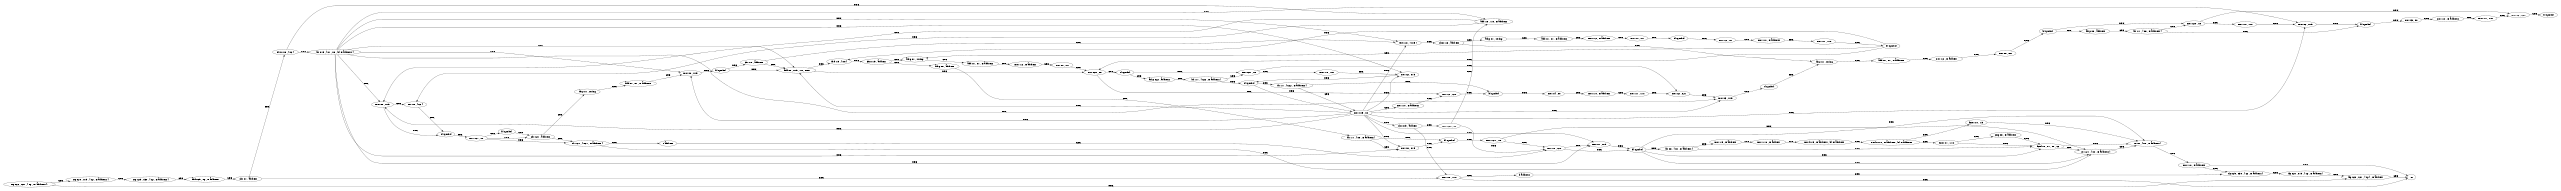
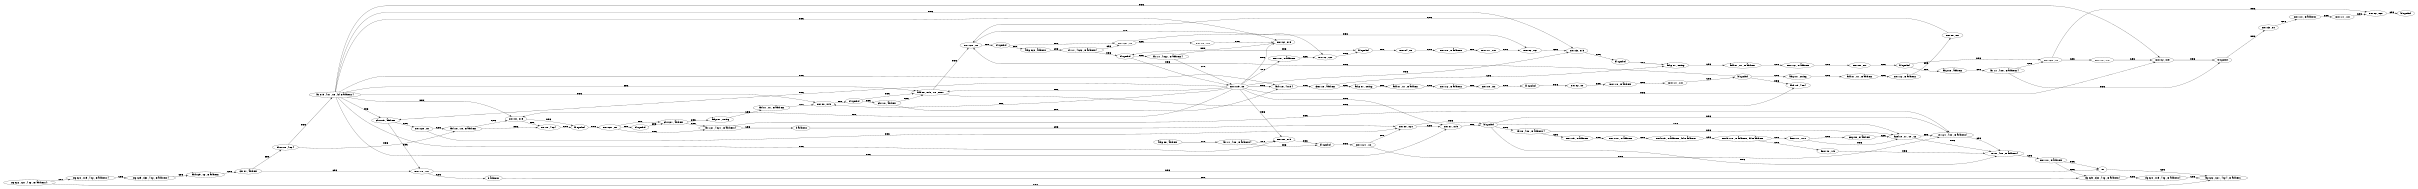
node "cbnz w9 , address": removed
edge "ldr x19 , [ x1 , x8 , lsl # address ]" -> "cbz x19 , address": added, label "DFG"
edge "ldp x22 , x21 , [ sp ] , # address" -> "ret": reversed
